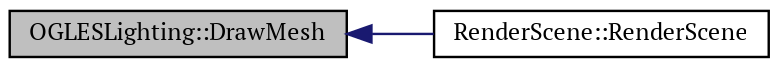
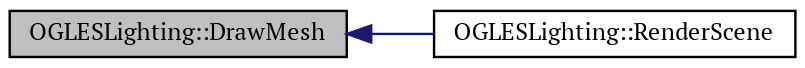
node "RenderScene::RenderScene": label "RenderScene::RenderScene" -> "OGLESLighting::RenderScene"
